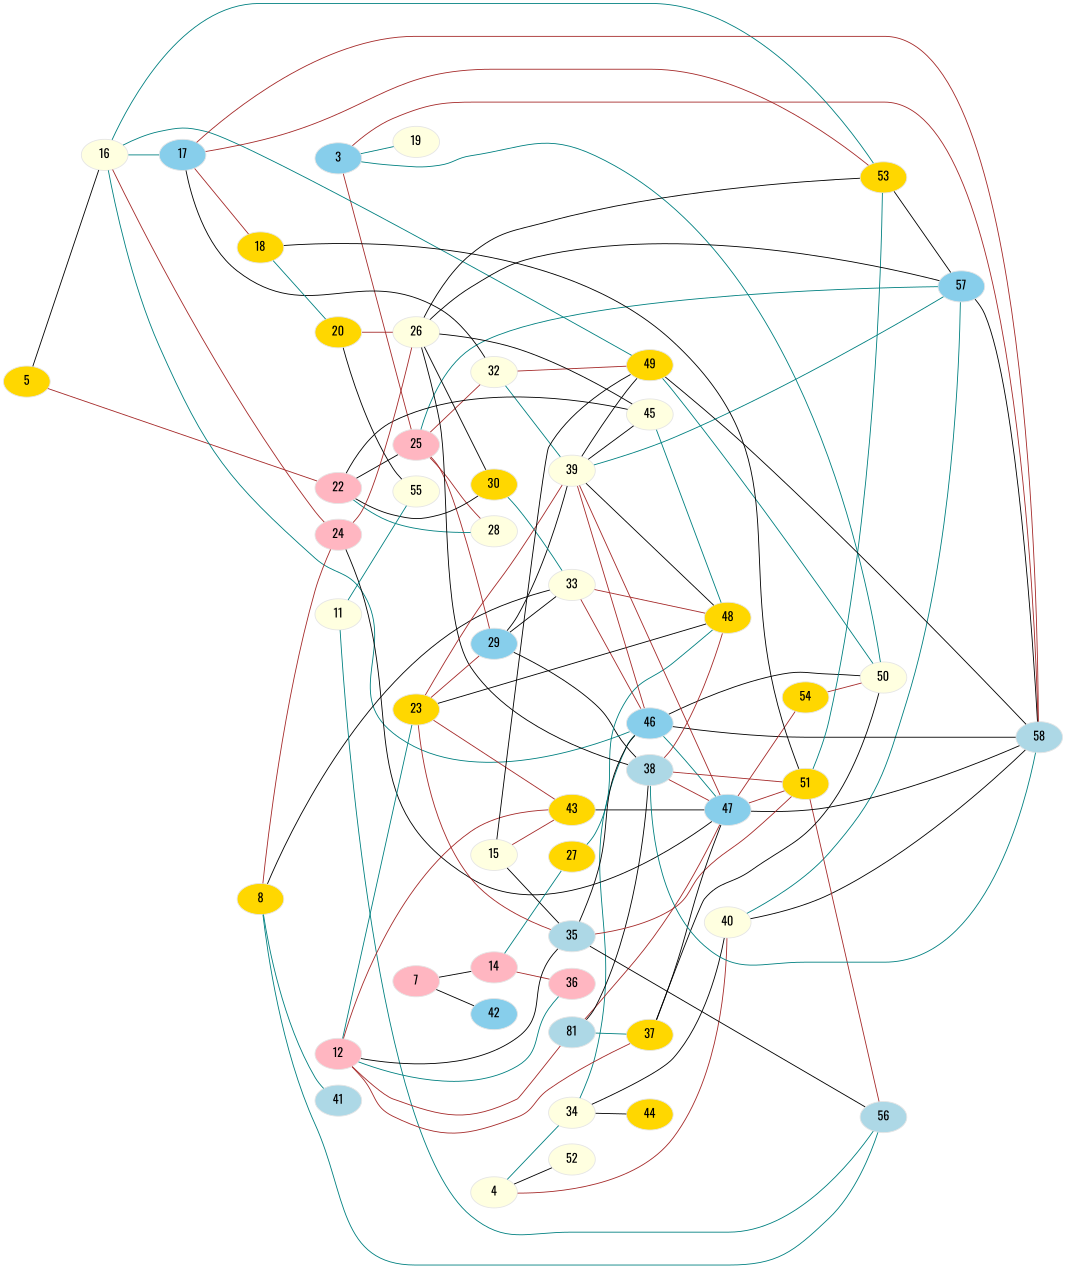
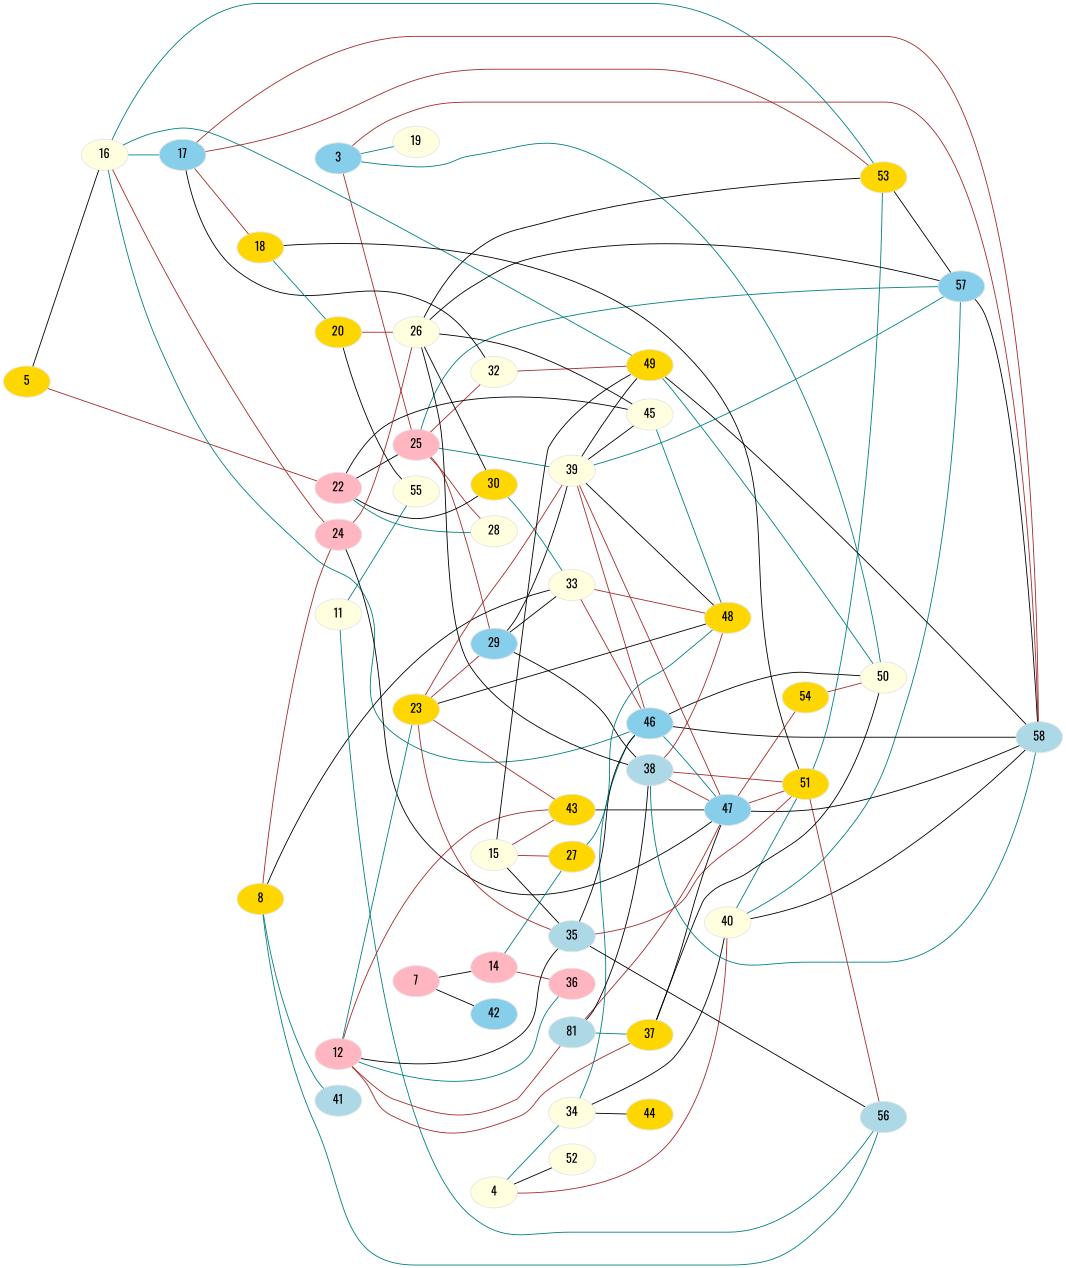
edge "32" -- "39": now "25" -- "39"
edge "51" -- "40": added
edge "15" -- "27": added
